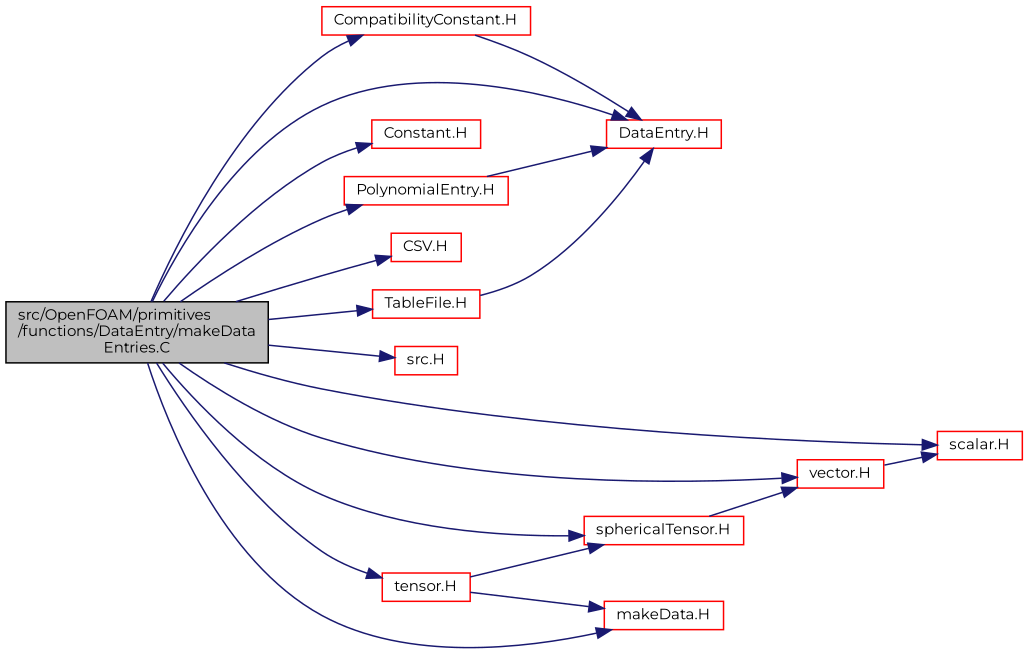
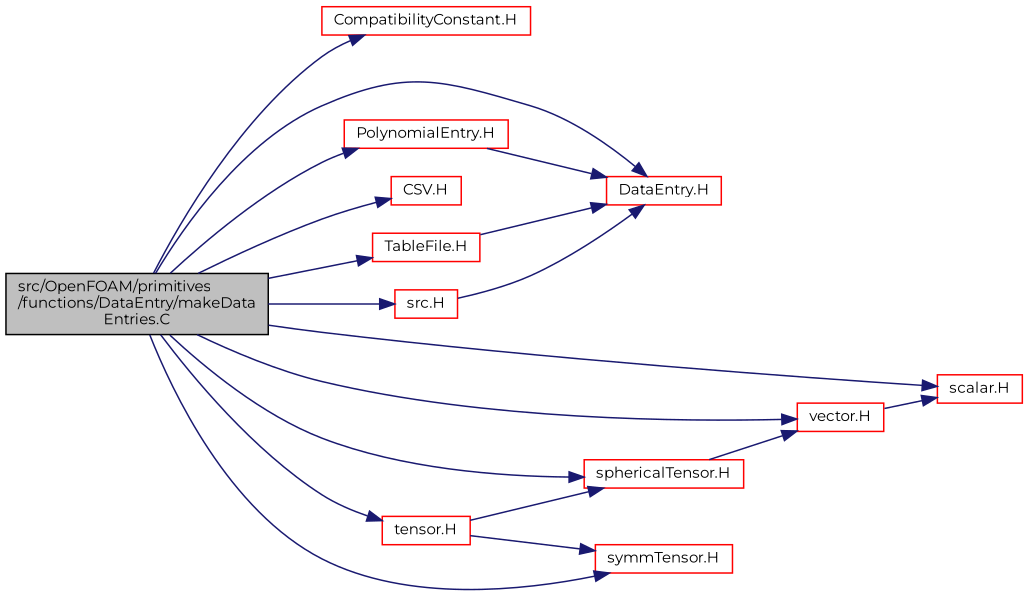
edge "CompatibilityConstant.H" -> "DataEntry.H": now "src.H" -> "DataEntry.H"
node "Constant.H": removed
node "makeData.H": label "makeData.H" -> "symmTensor.H"
